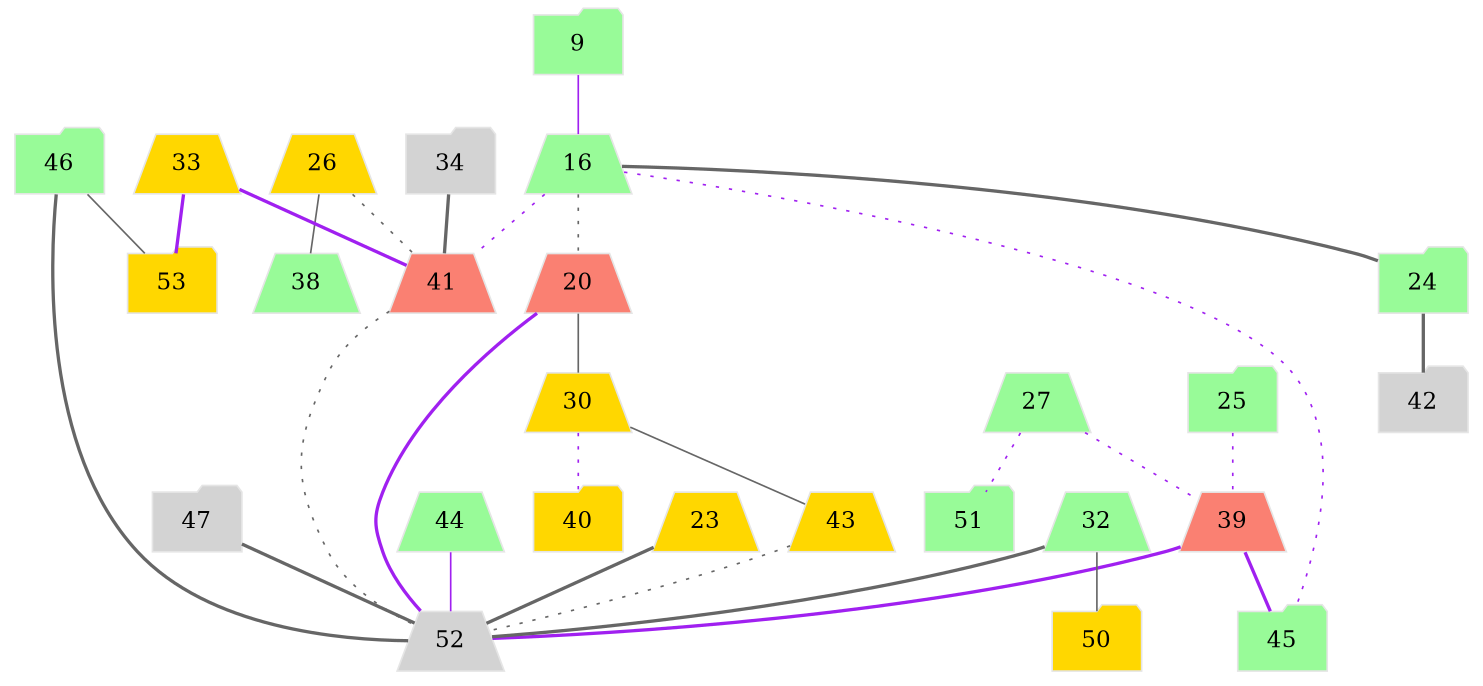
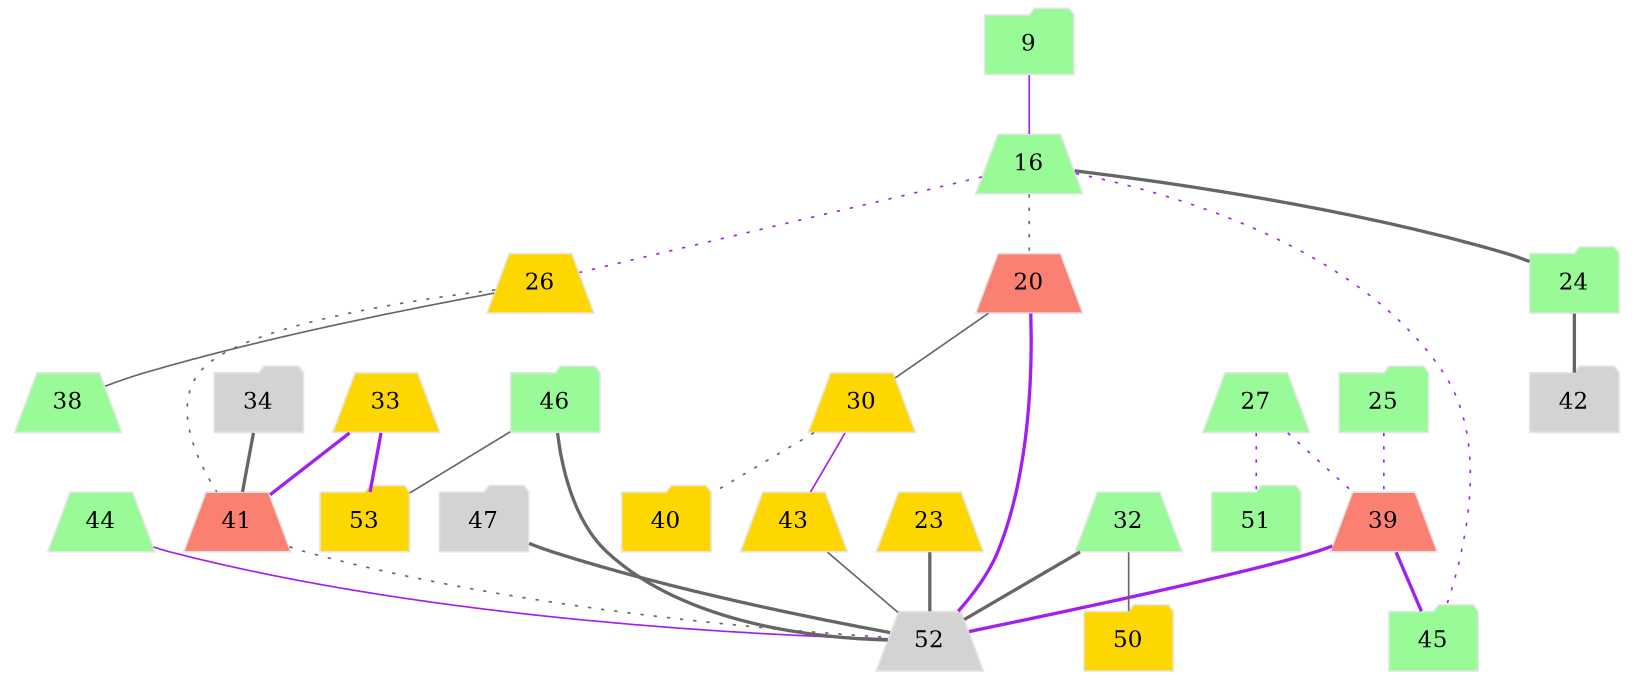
edge "16" -- "41": now "16" -- "26"
edge "30" -- "40": color purple -> gray40
edge "30" -- "43": color gray40 -> purple
edge "43" -- "52": style dotted -> solid
